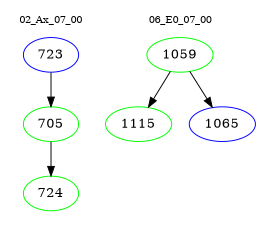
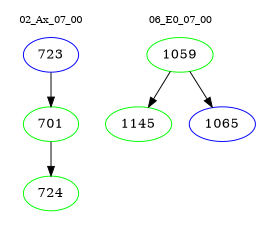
node "705": label "705" -> "701"
node "1115": label "1115" -> "1145"
